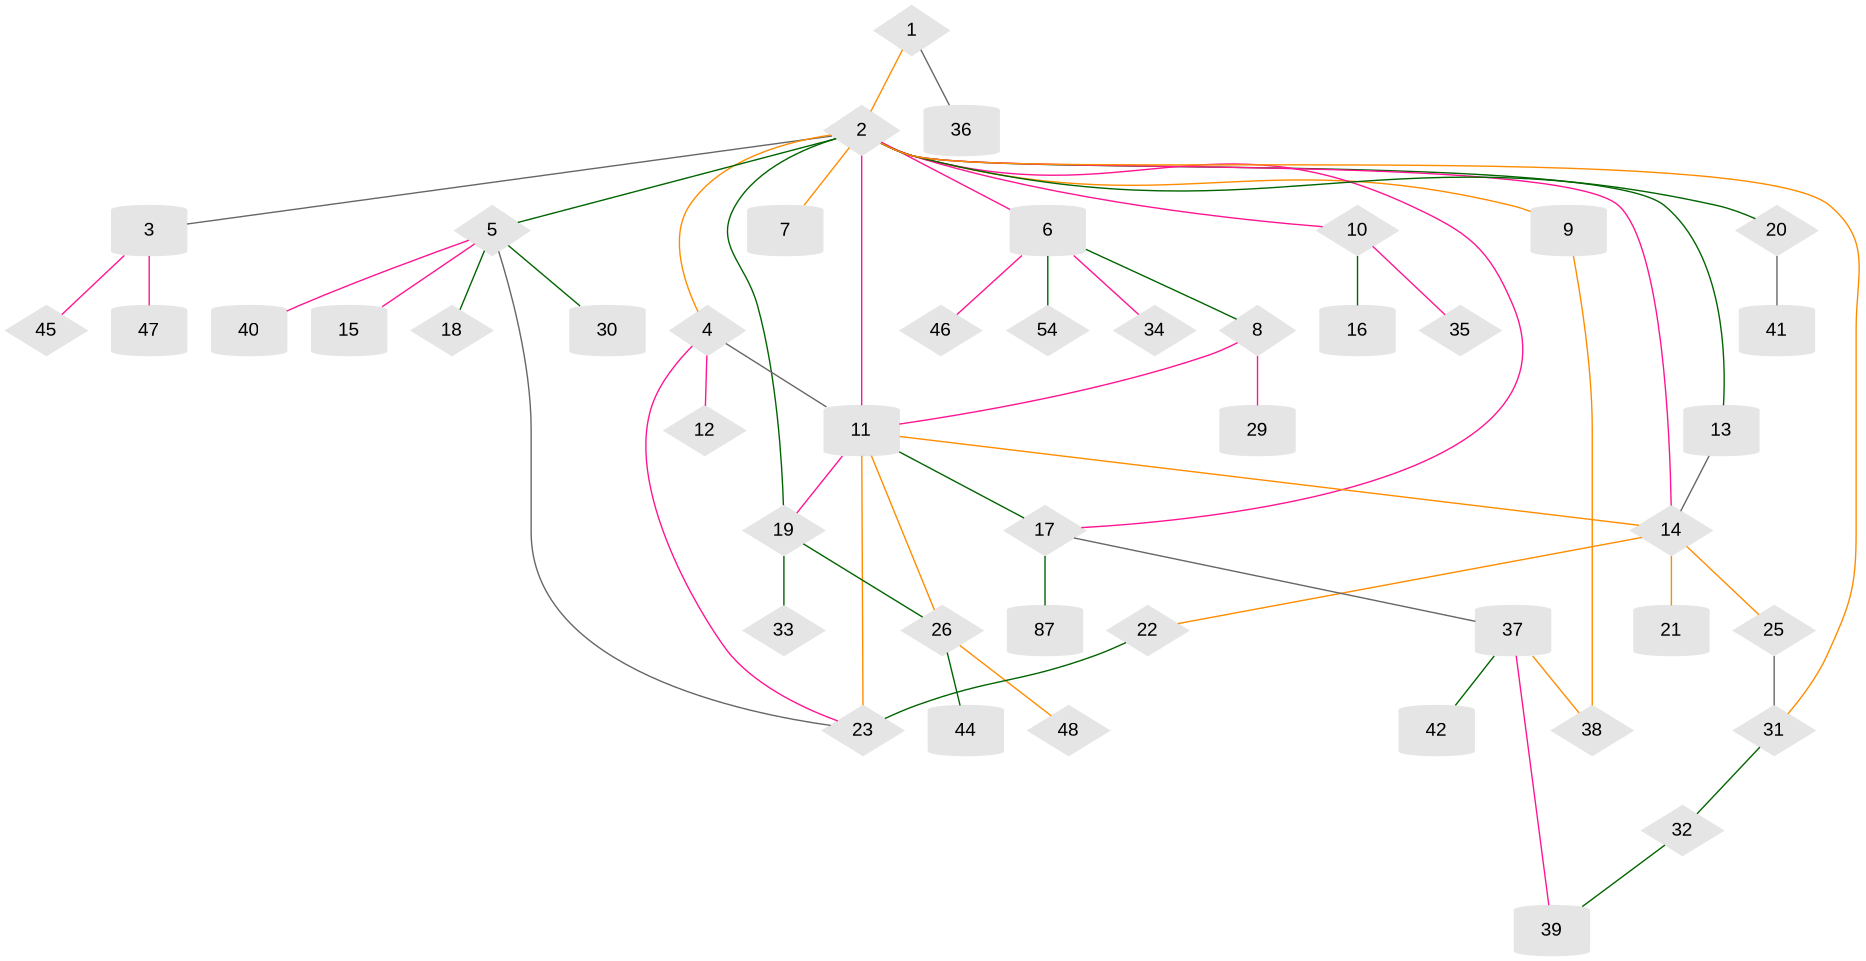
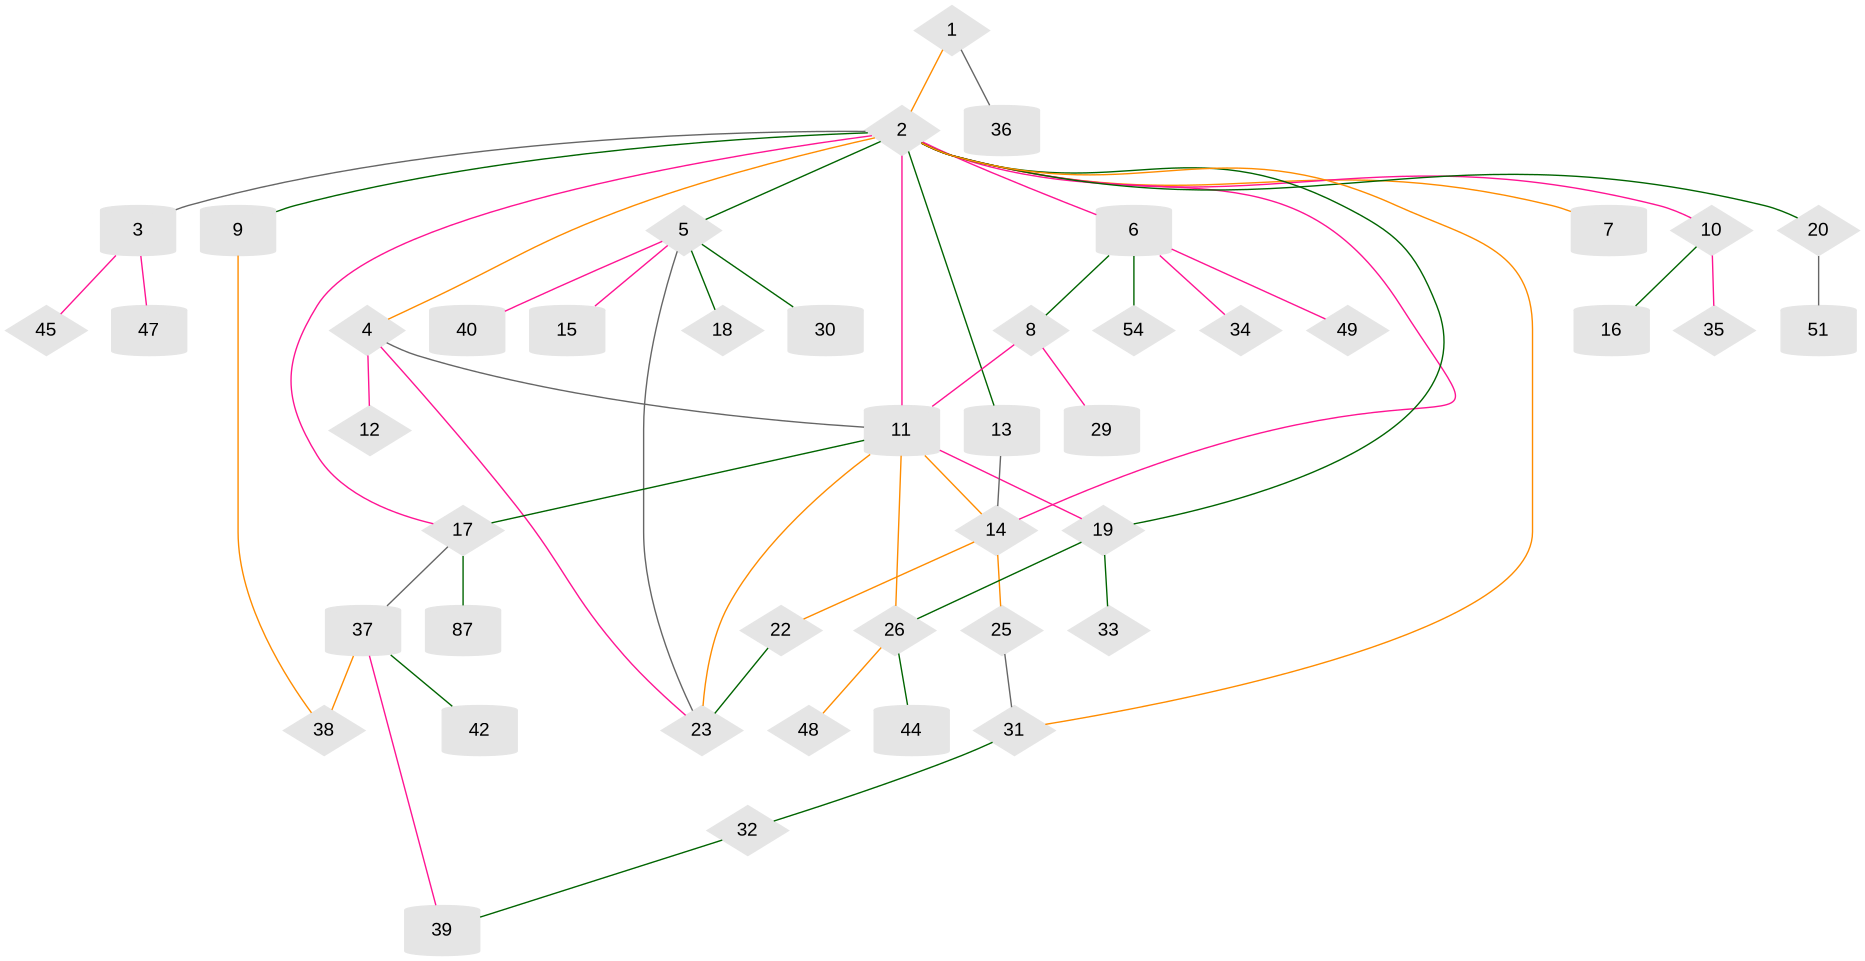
edge "2" -- "9": color darkorange -> darkgreen
node "46": label "46" -> "49"
node "41": label "41" -> "51"
node "21": removed
